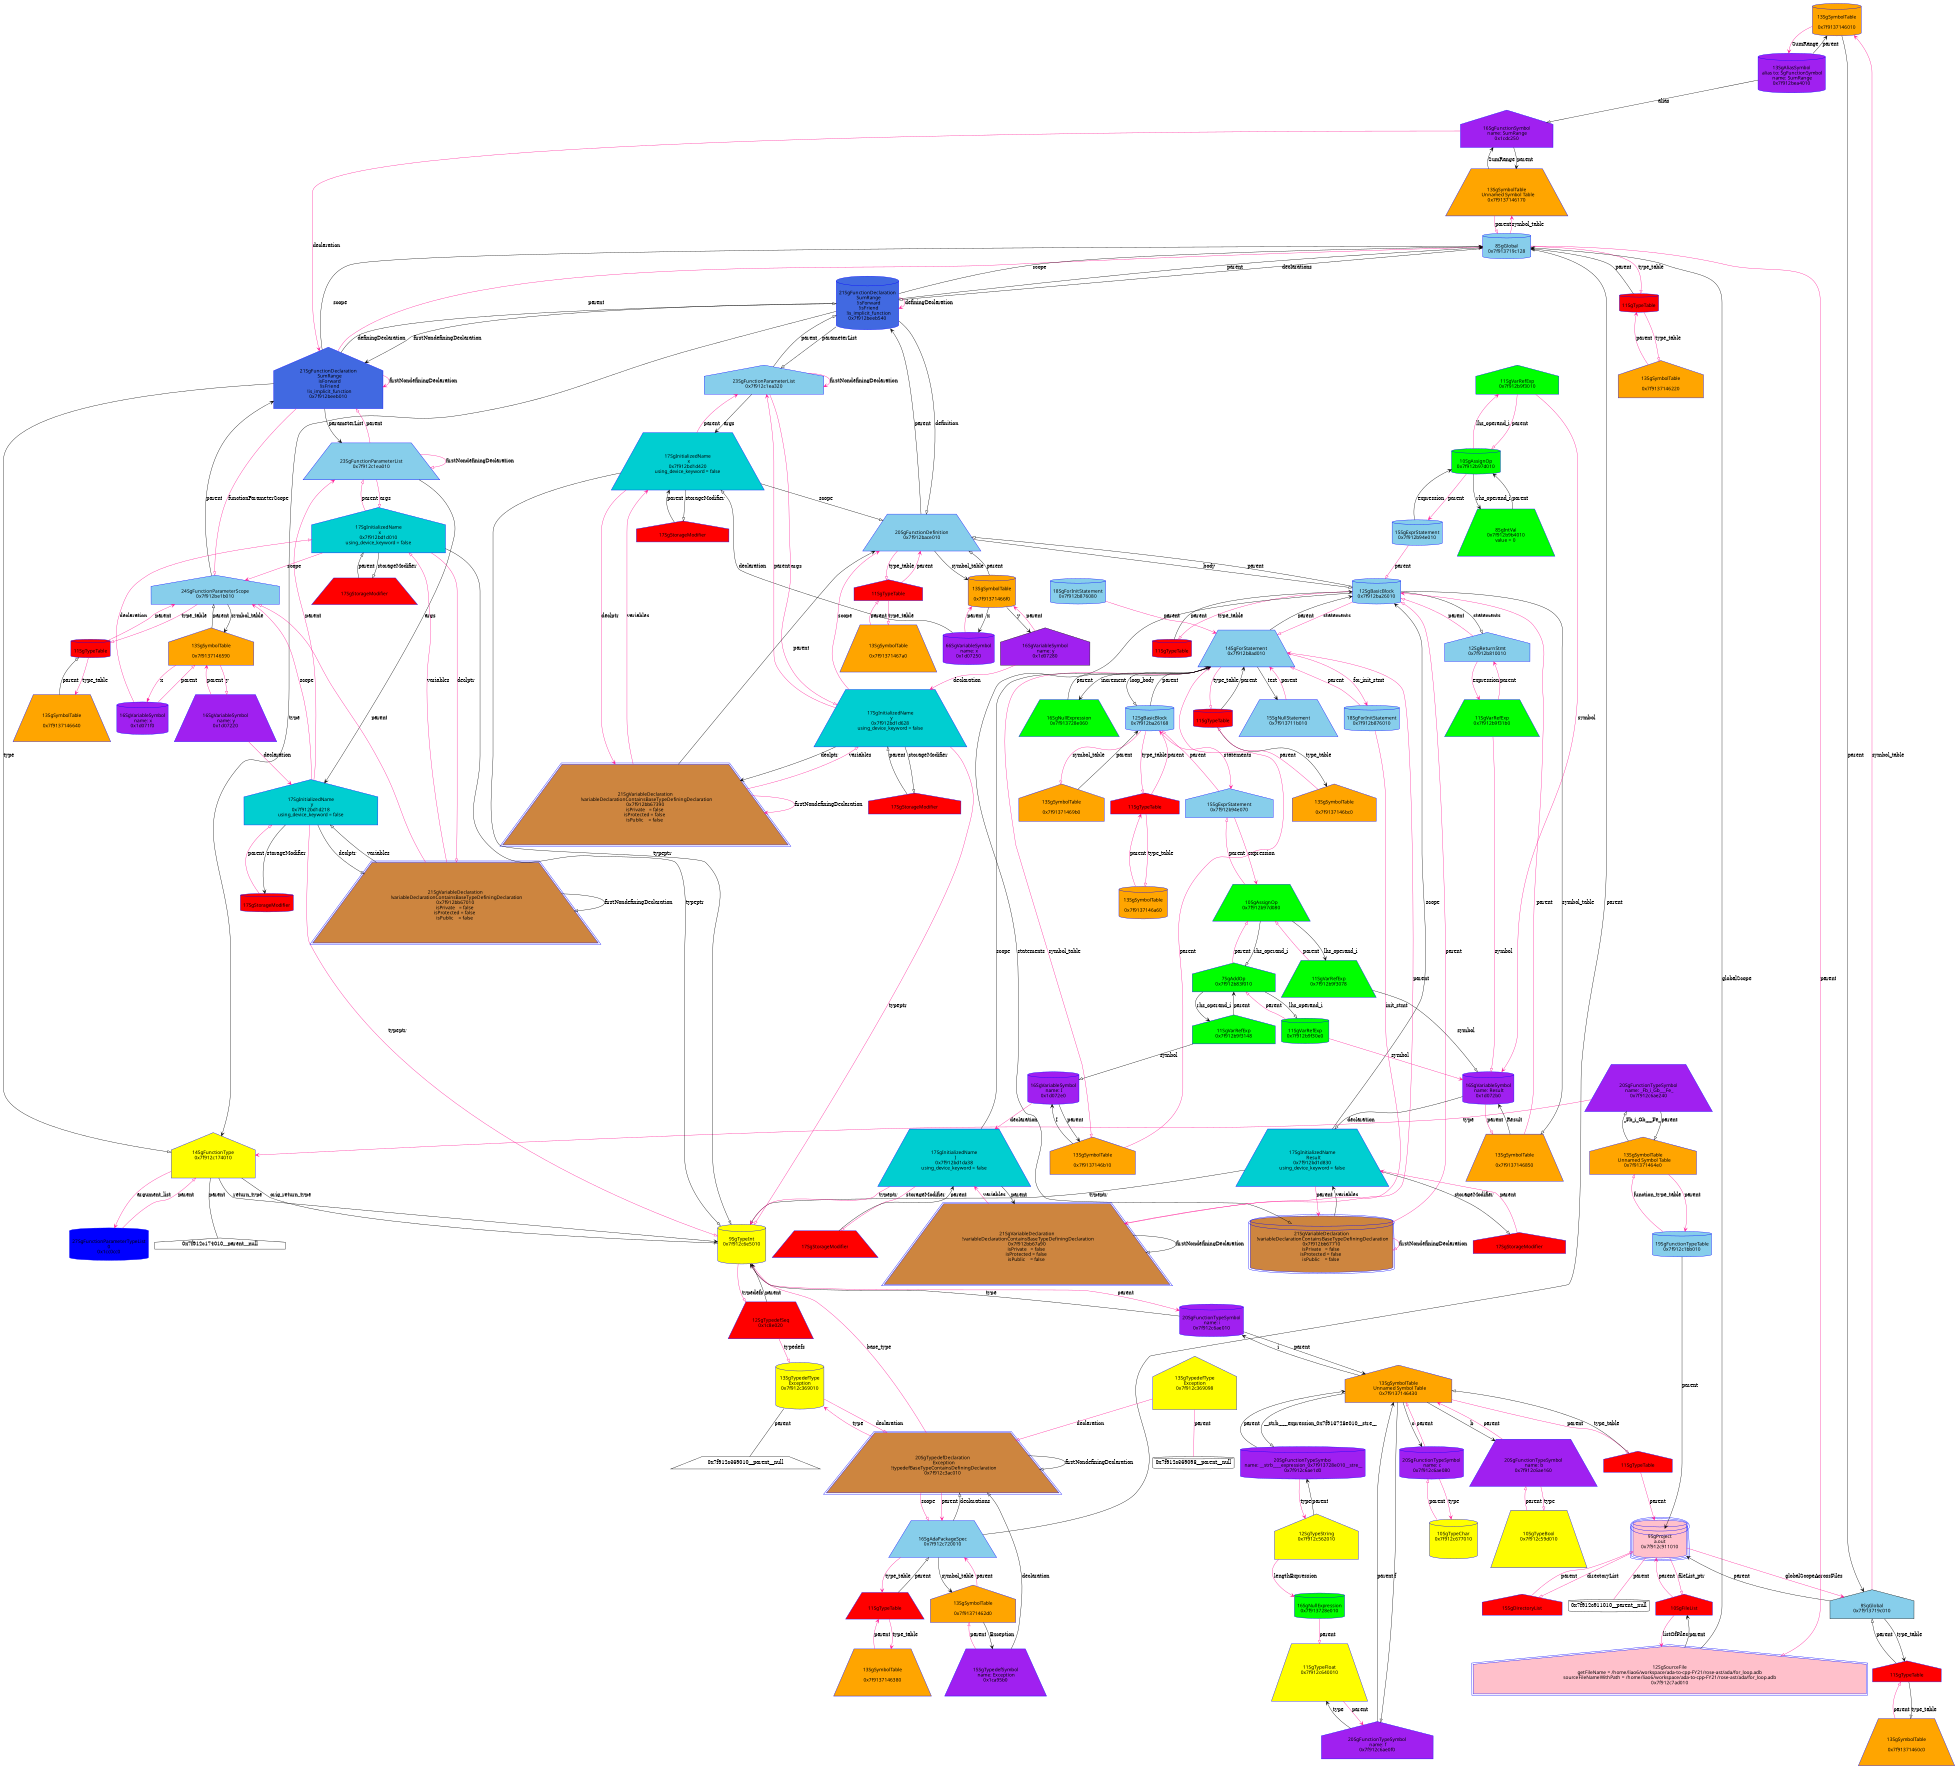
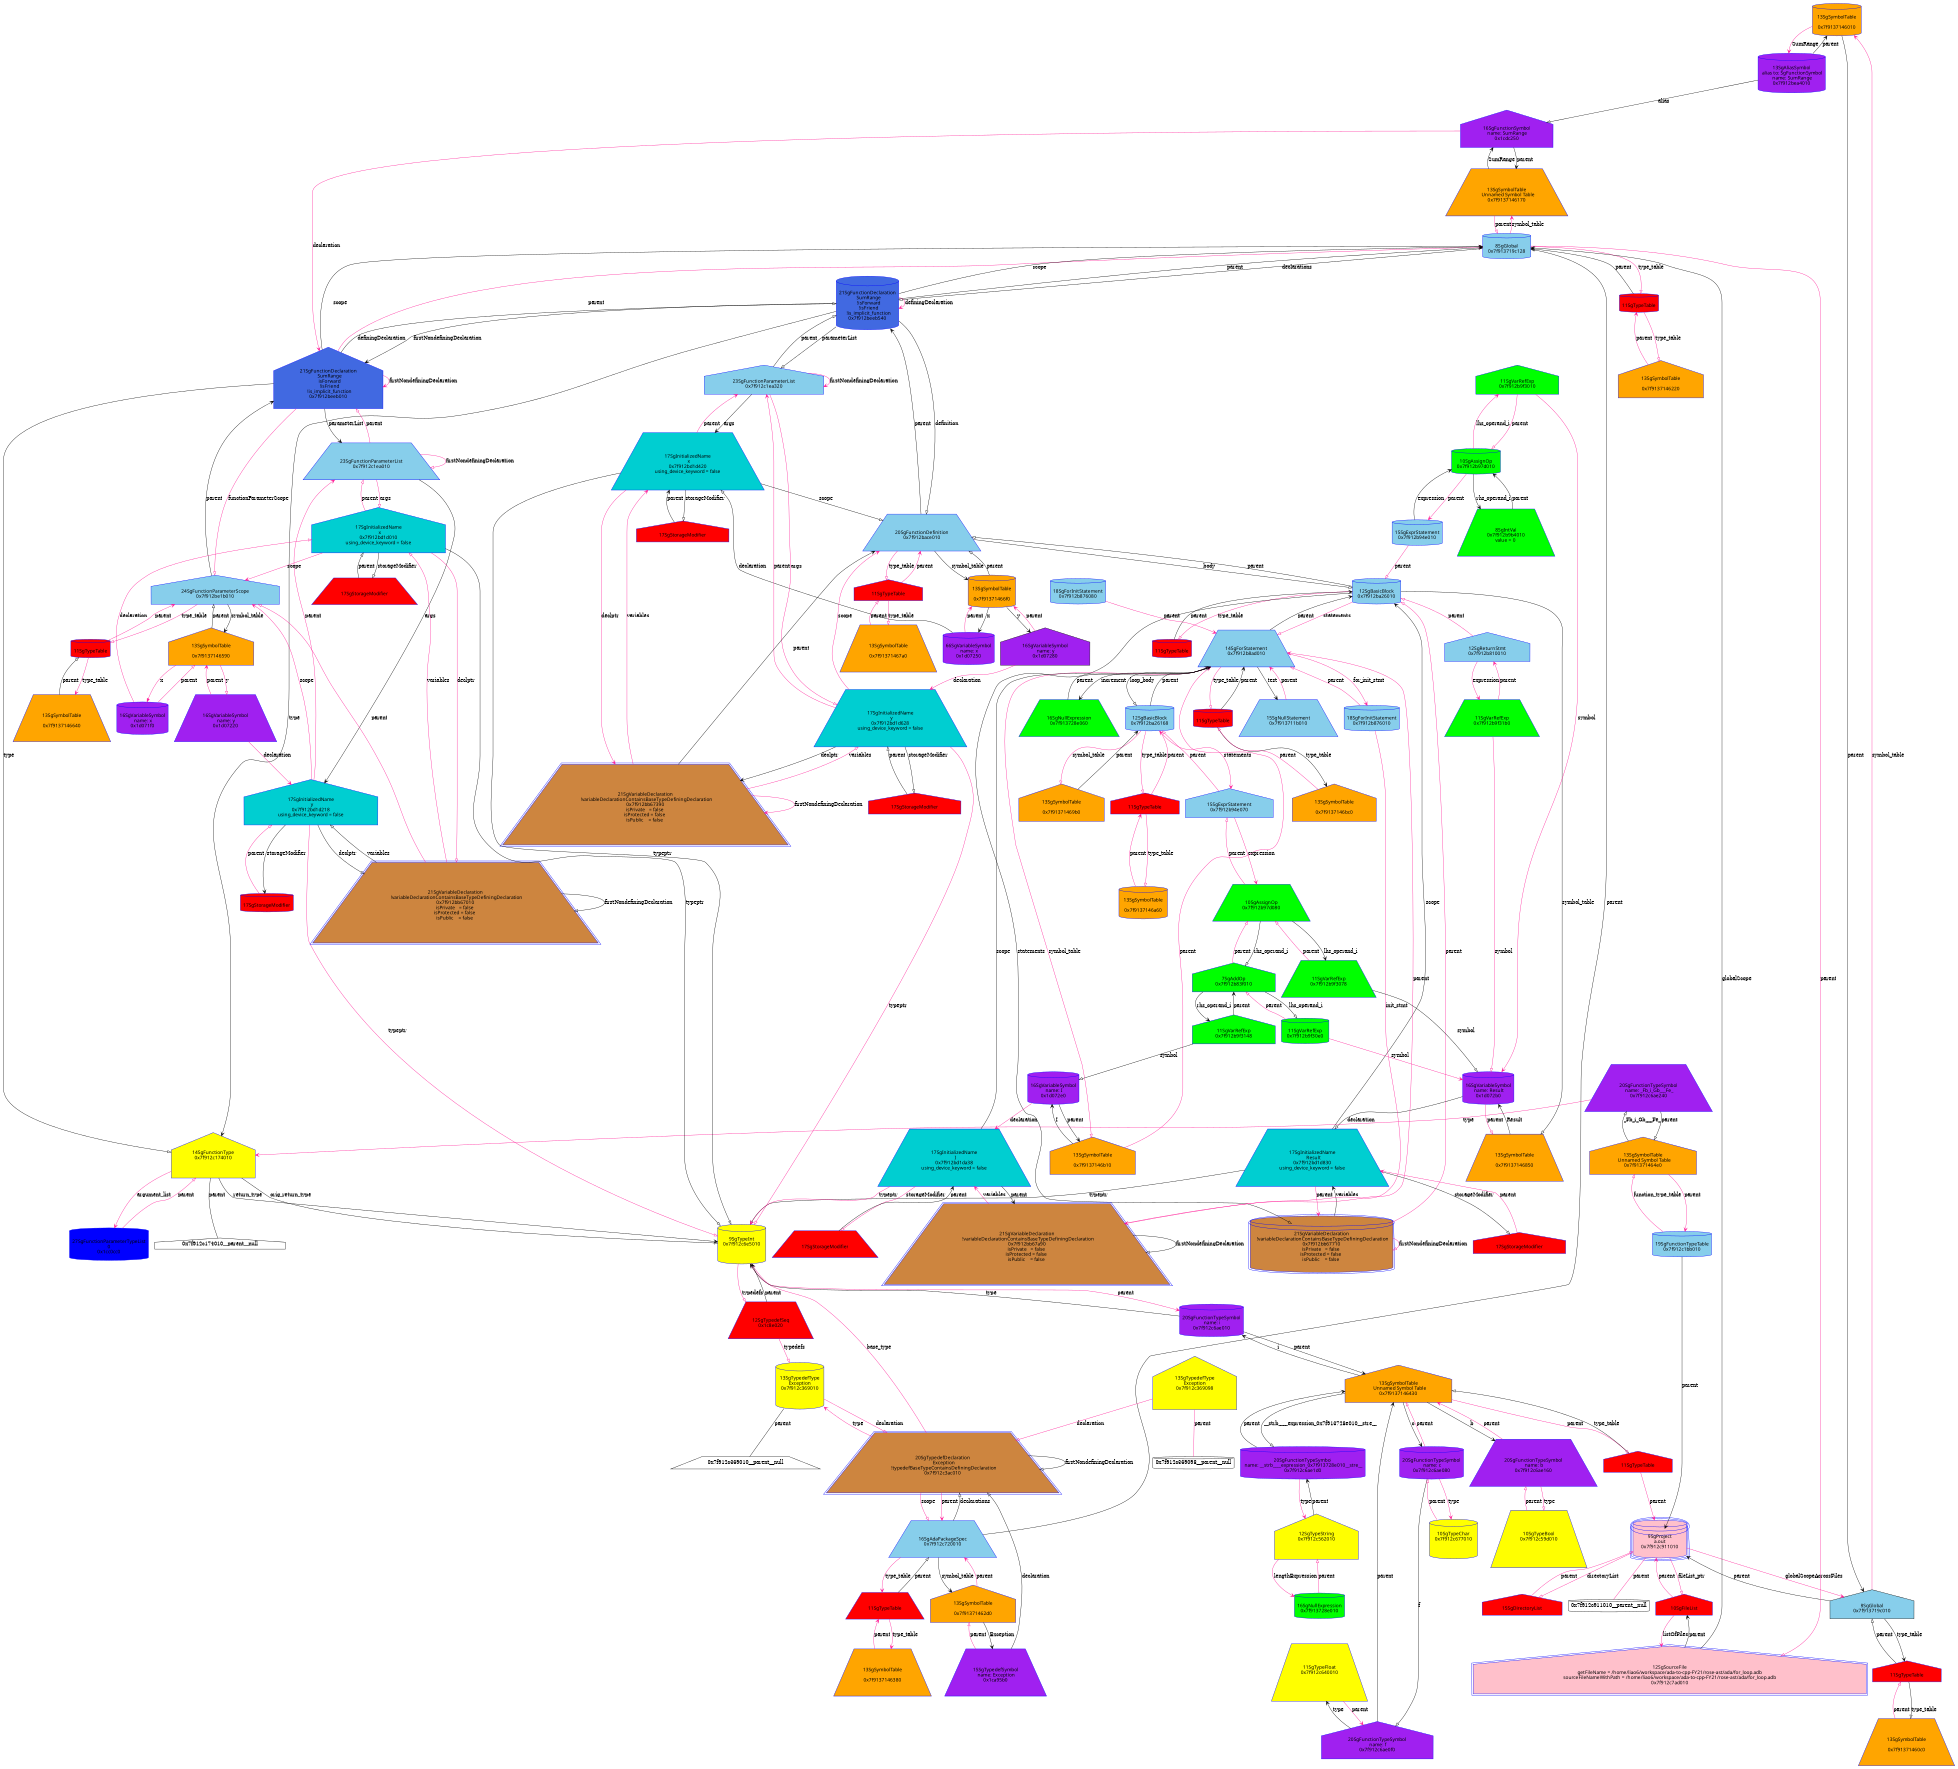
edge "12SgBasicBlock 0x7f912ba26010" -> "12SgReturnStmt 0x7f912b810010": removed, label "statements"
edge "13SgSymbolTable 0x7f9137146850" -> "12SgBasicBlock 0x7f912ba26010": removed, label "parent"
edge "13SgSymbolTable Unnamed Symbol Table 0x7f9137146430" -> "20SgFunctionTypeSymbol name: f 0x7f912c6ae0f0": now "20SgFunctionTypeSymbol name: c 0x7f912c6ae080" -> "20SgFunctionTypeSymbol name: f 0x7f912c6ae0f0"
edge "16SgNullExpression 0x7f913728e010" -> "11SgTypeFloat 0x7f912c640010": now "16SgNullExpression 0x7f913728e010" -> "12SgTypeString 0x7f912c562010"
